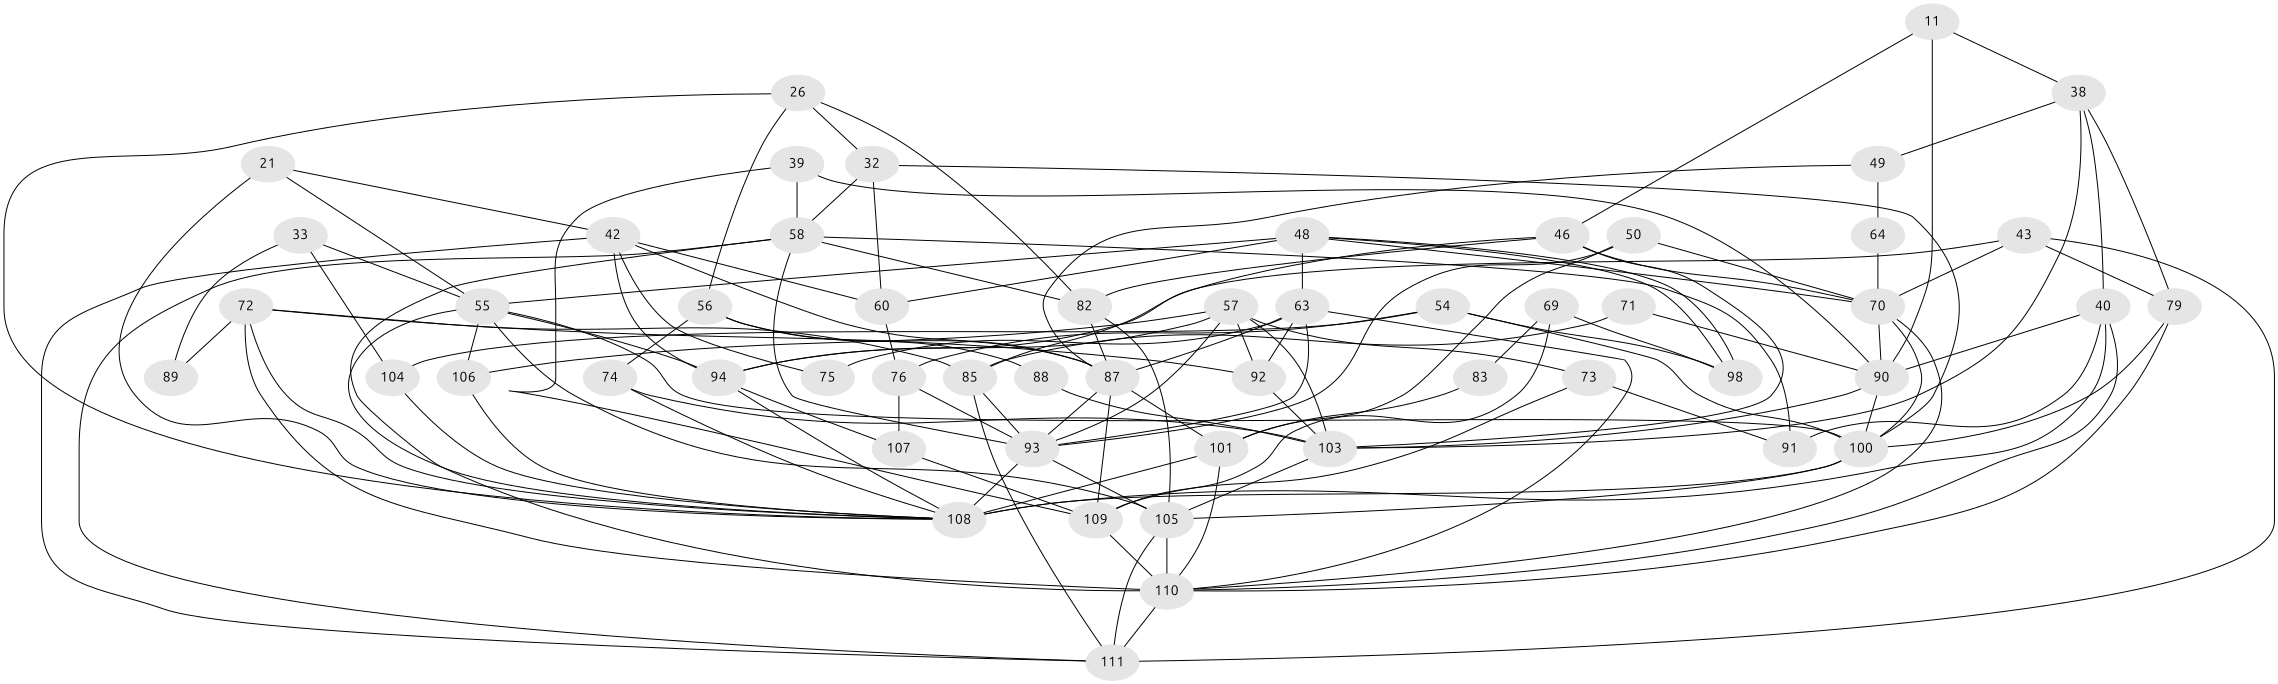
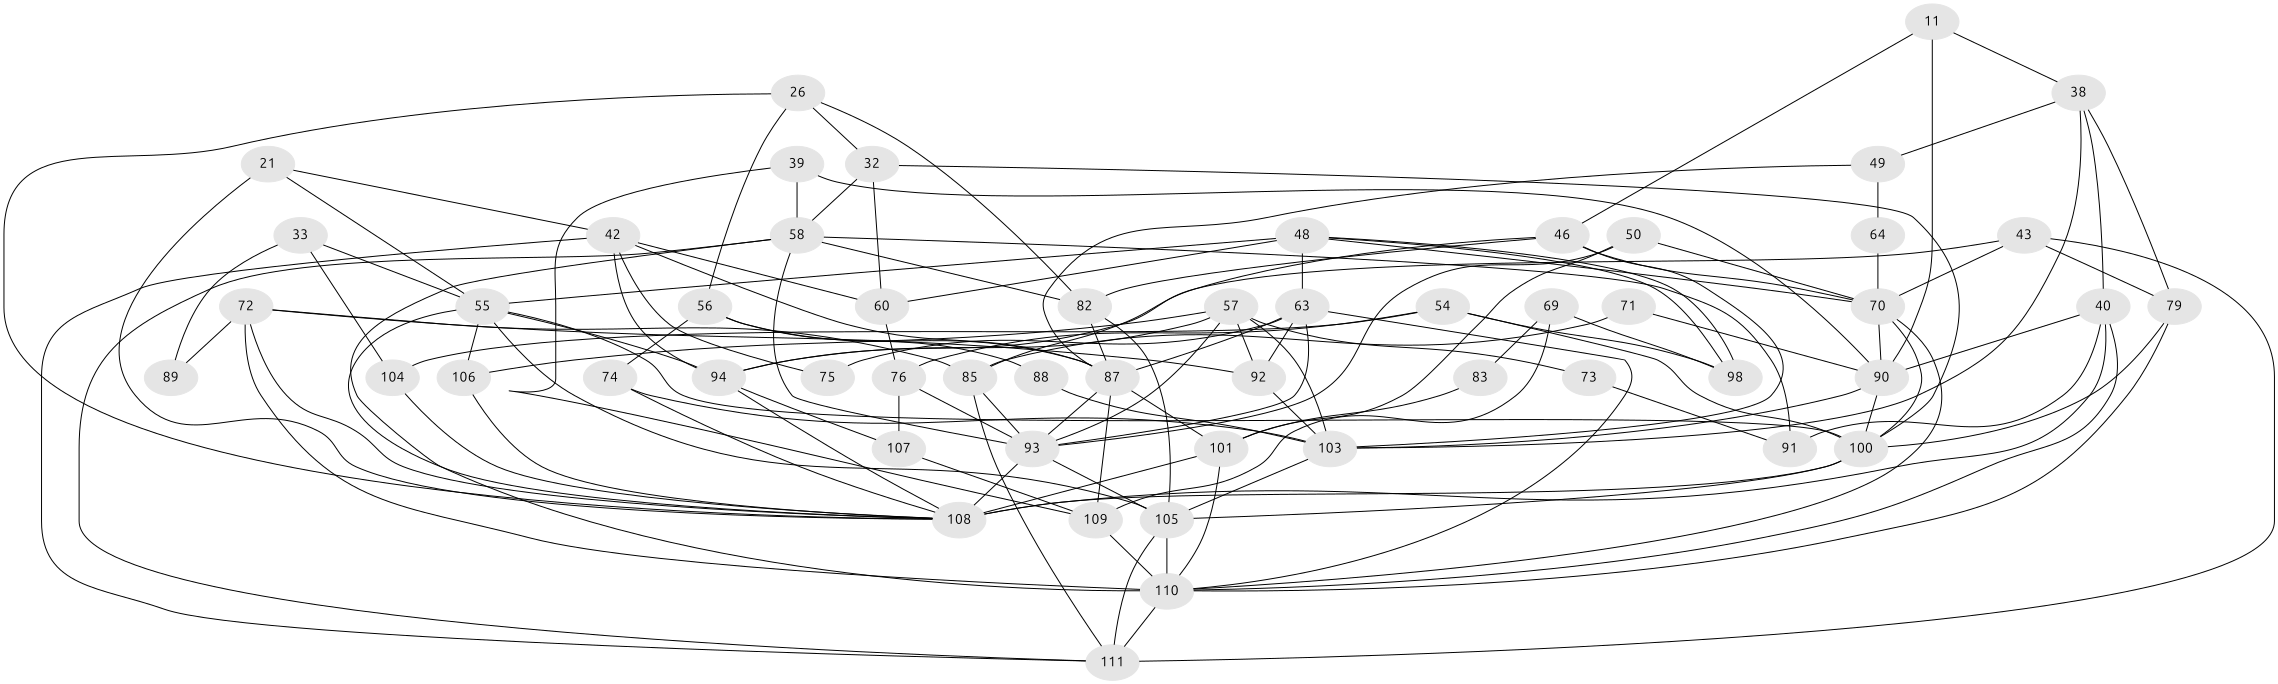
edge "73" -- "109": removed
